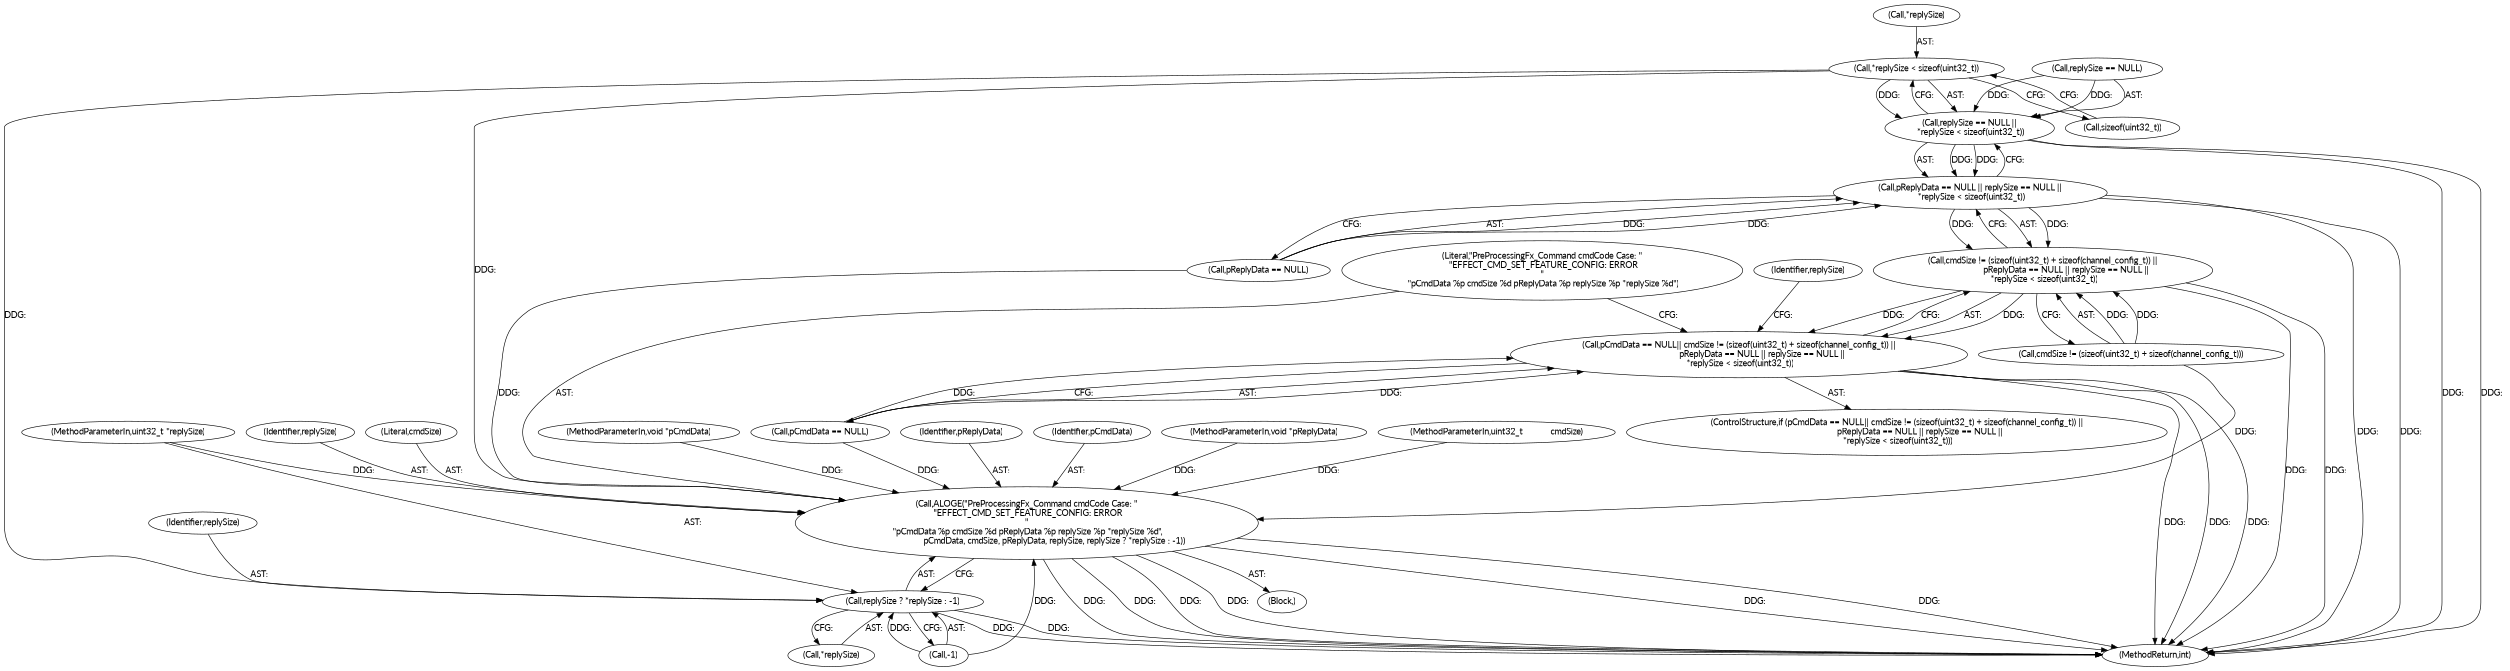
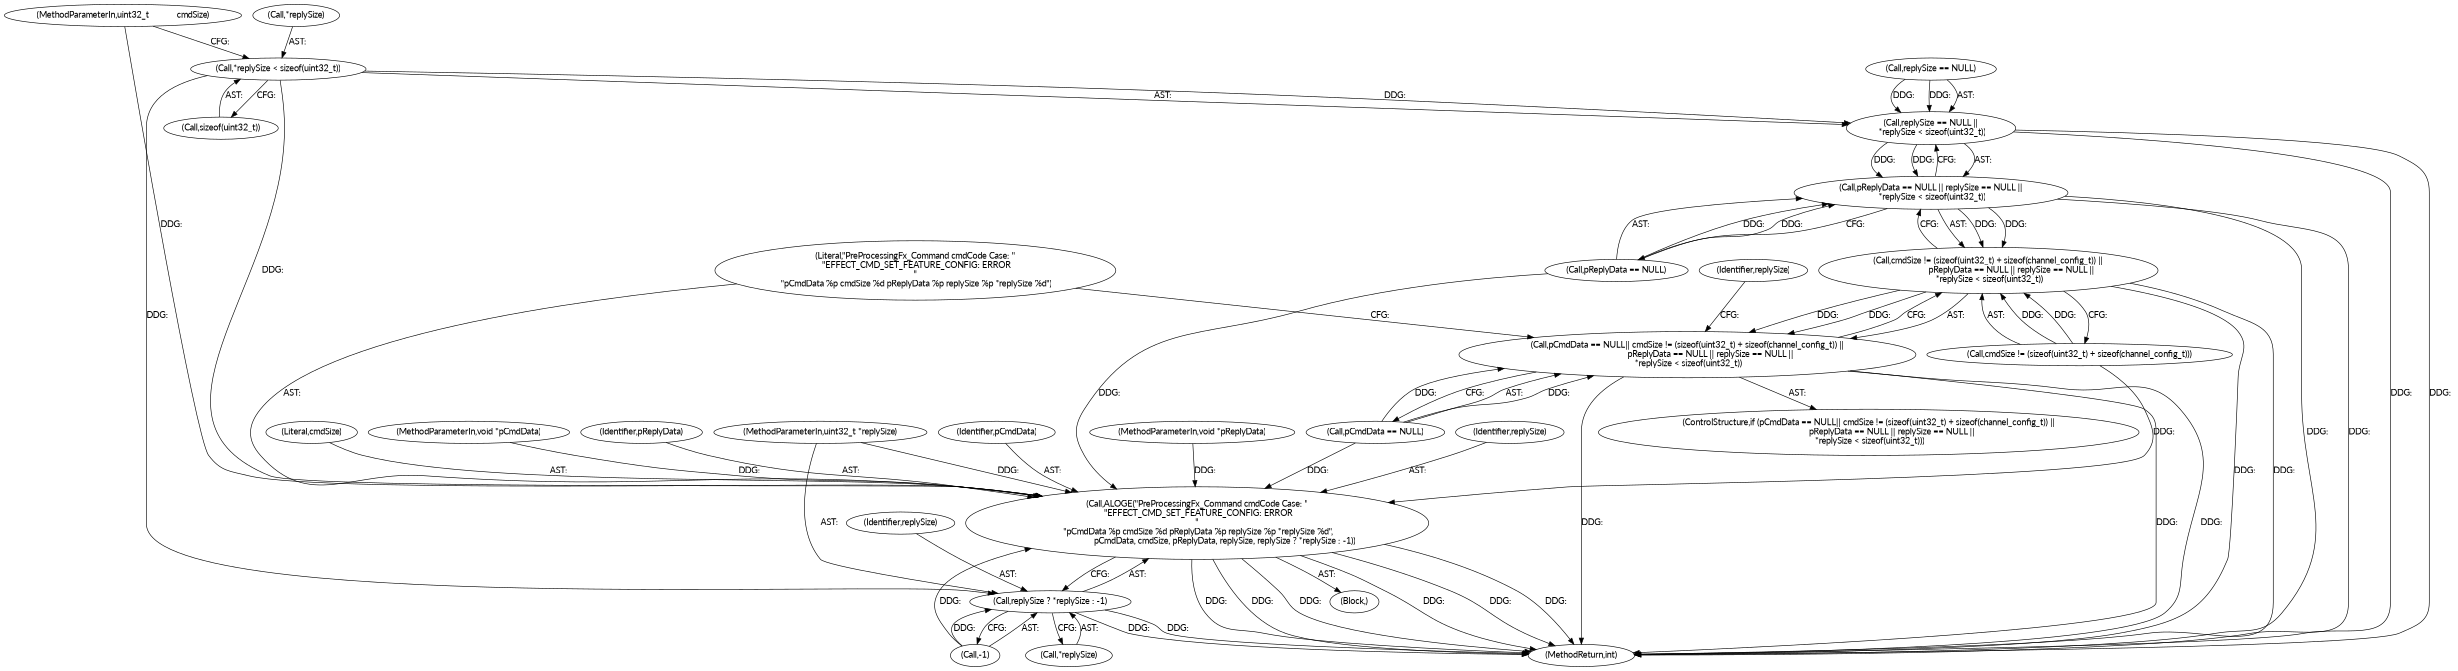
edge "(Call,sizeof(uint32_t))" -> "(Call,*replySize < sizeof(uint32_t))": label "CFG: " -> "AST: "
edge "(Call,replySize == NULL || *replySize < sizeof(uint32_t))" -> "(Call,*replySize < sizeof(uint32_t))": now "(MethodParameterIn,uint32_t            cmdSize)" -> "(Call,*replySize < sizeof(uint32_t))"
